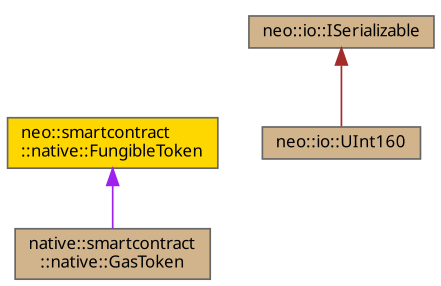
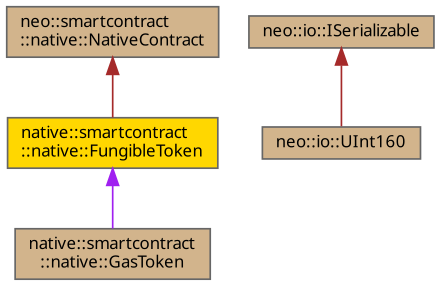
node "neo::smartcontract ::native::NativeContract": added
node "neo::smartcontract ::native::FungibleToken": label "neo::smartcontract ::native::FungibleToken" -> "native::smartcontract ::native::FungibleToken"
